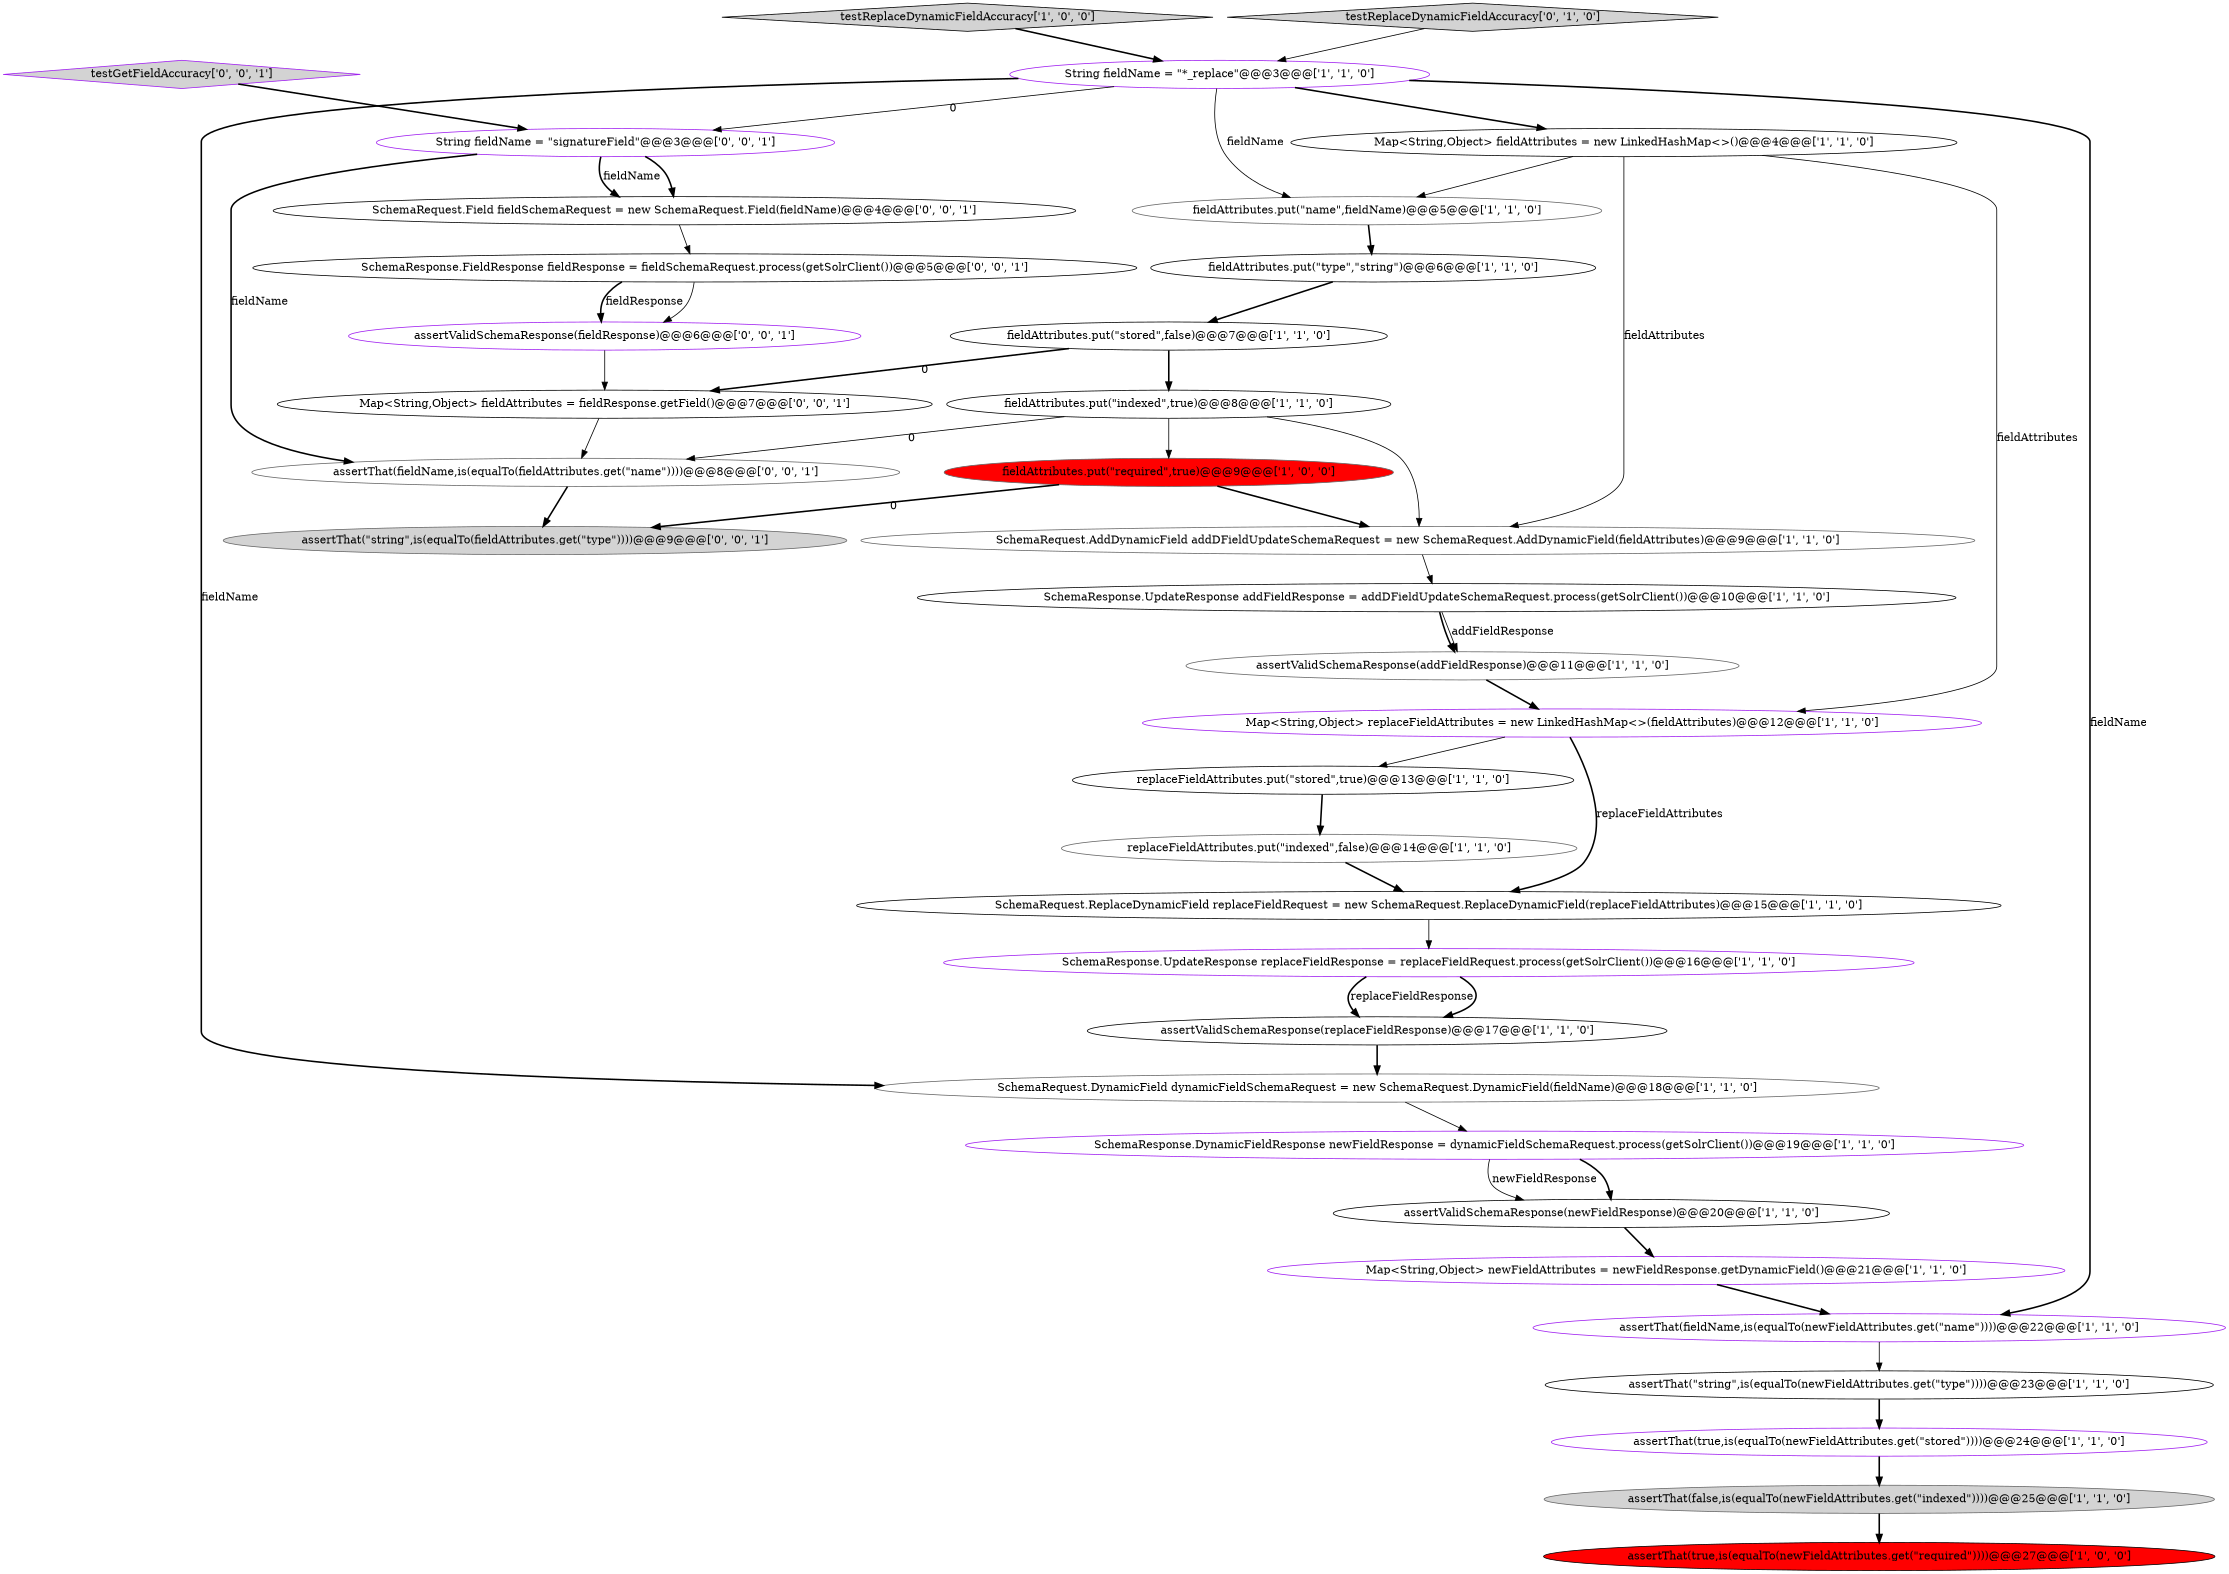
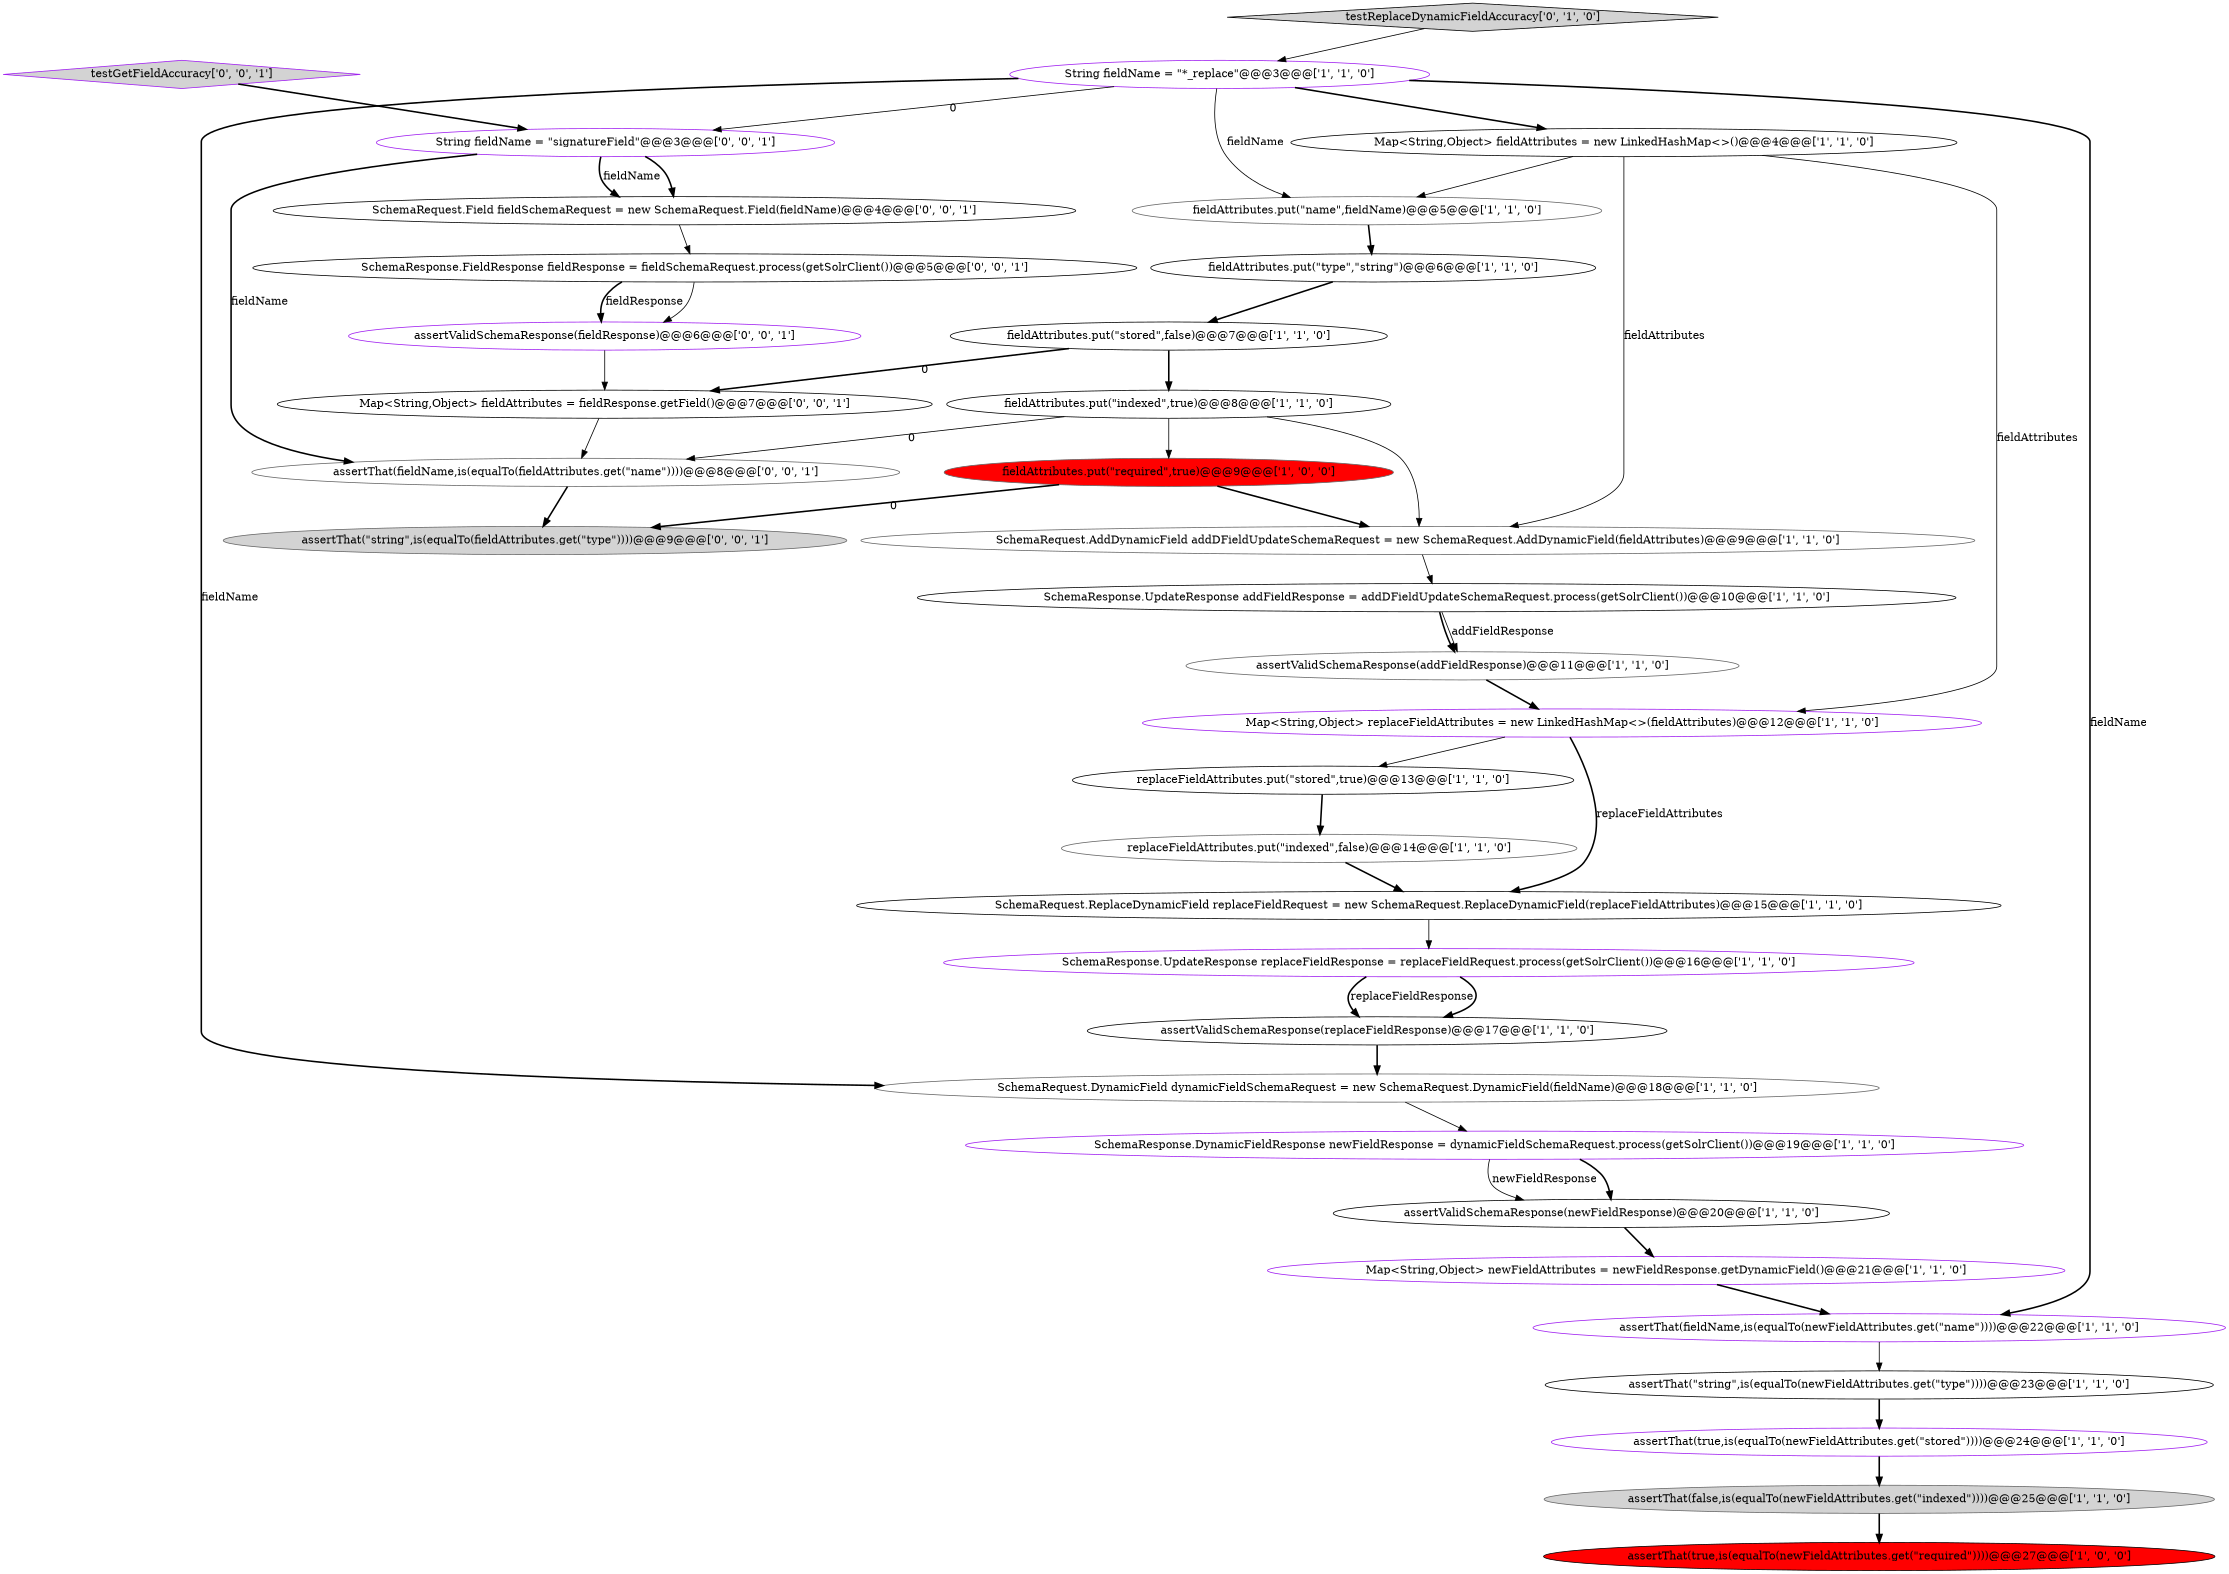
node "testReplaceDynamicFieldAccuracy['1', '0', '0']": removed
